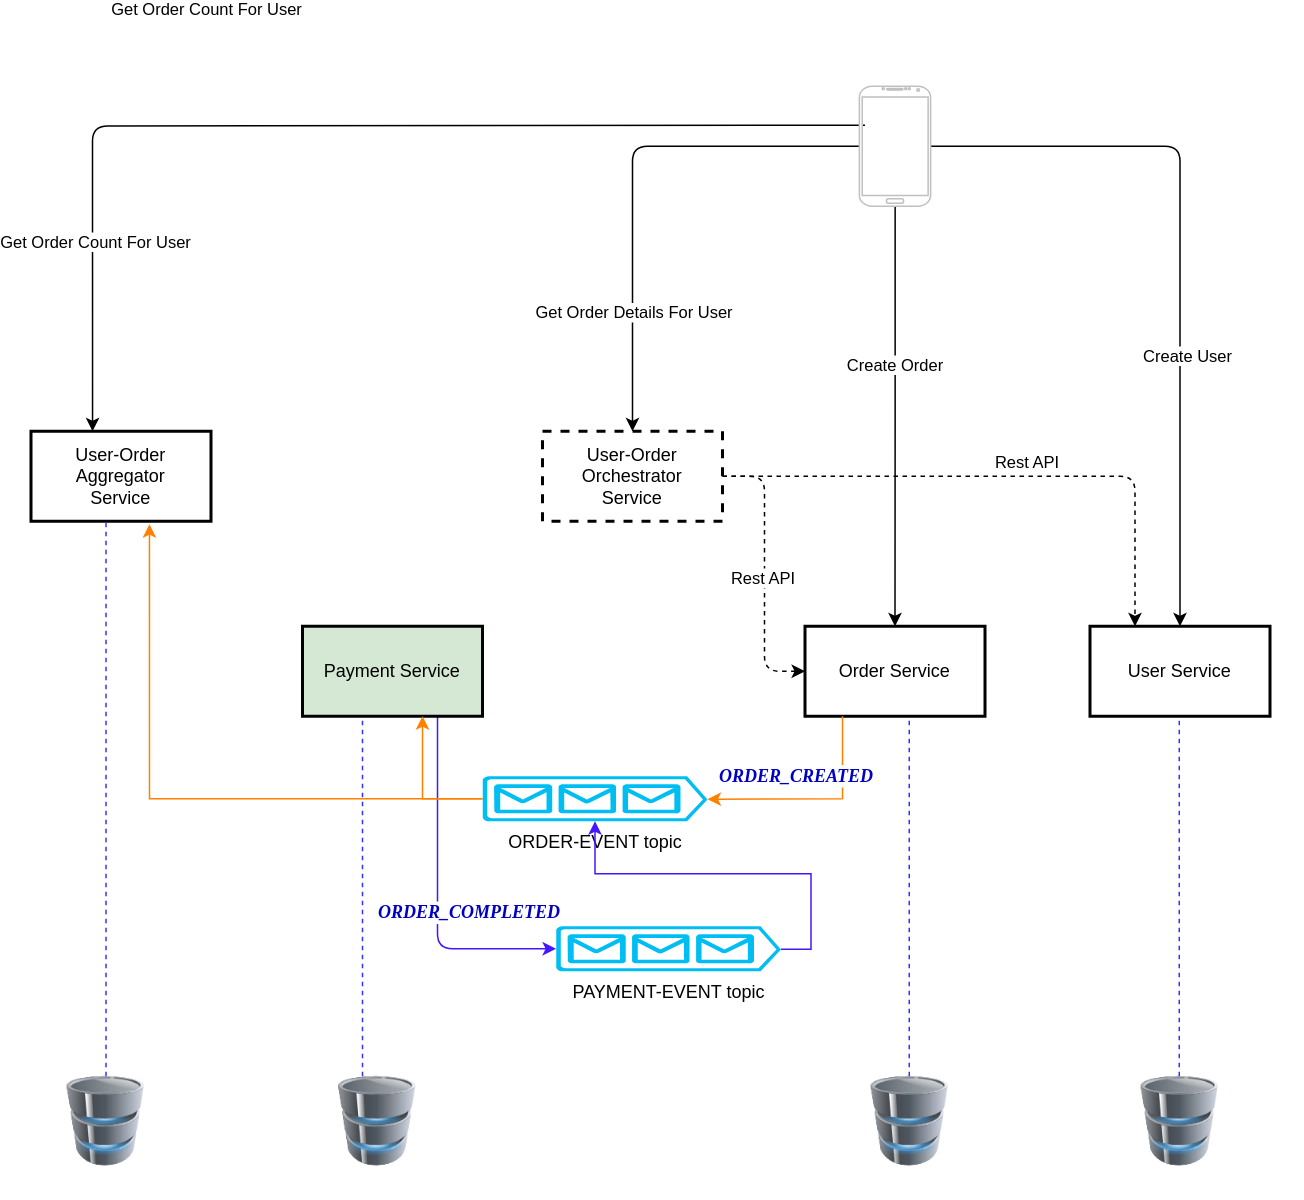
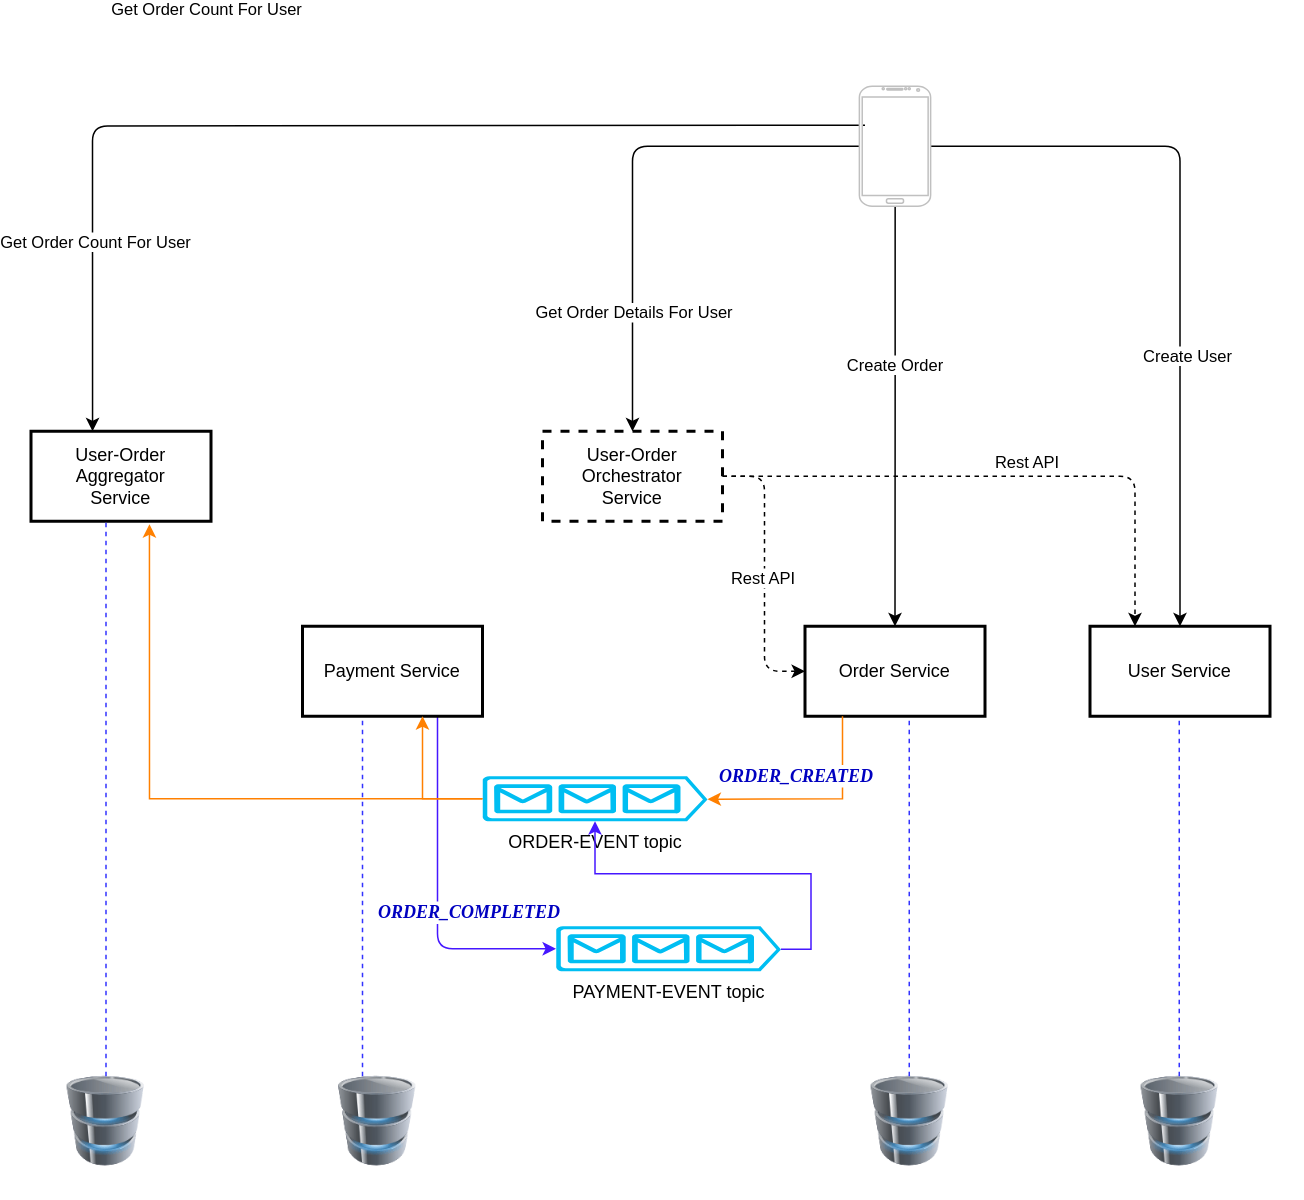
node "Payment Service": fillcolor #d5e8d4 -> #ffffff
